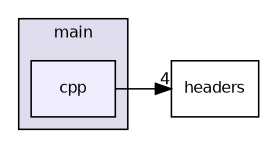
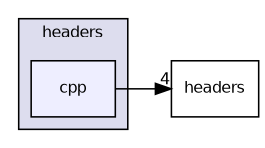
cluster "main": label "main" -> "headers"
